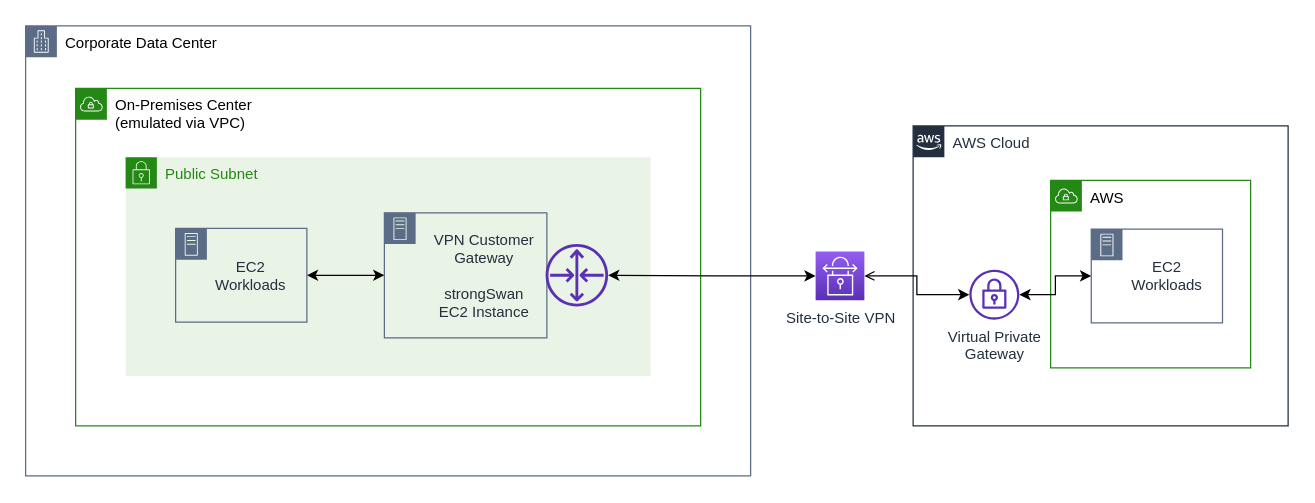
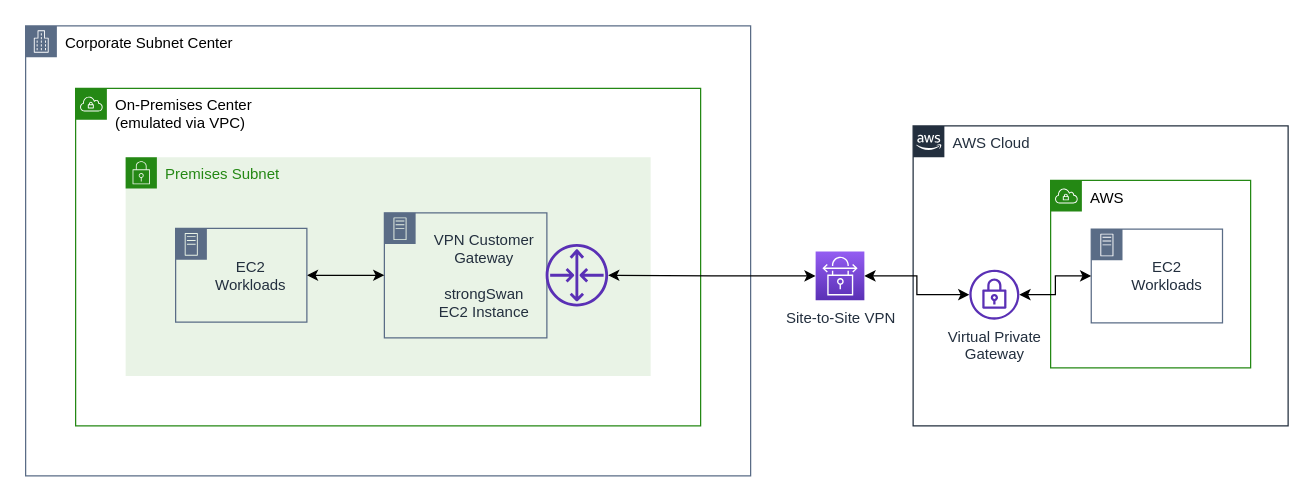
node "Corporate Data Center": label "Corporate Data Center" -> "Corporate Subnet Center"
node "Public Subnet": label "Public Subnet" -> "Premises Subnet"
edge "Site-to-Site VPN" -- "Virtual Private Gateway": arrowhead open -> classic
